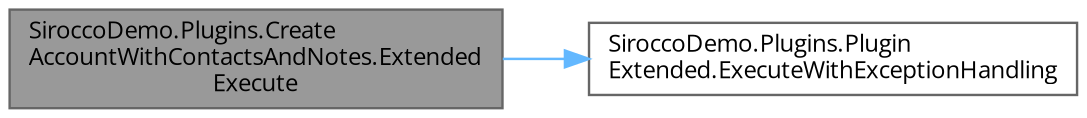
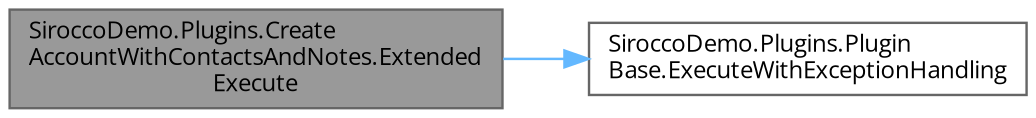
node "SiroccoDemo.Plugins.Plugin Extended.ExecuteWithExceptionHandling": label "SiroccoDemo.Plugins.Plugin Extended.ExecuteWithExceptionHandling" -> "SiroccoDemo.Plugins.Plugin Base.ExecuteWithExceptionHandling"
